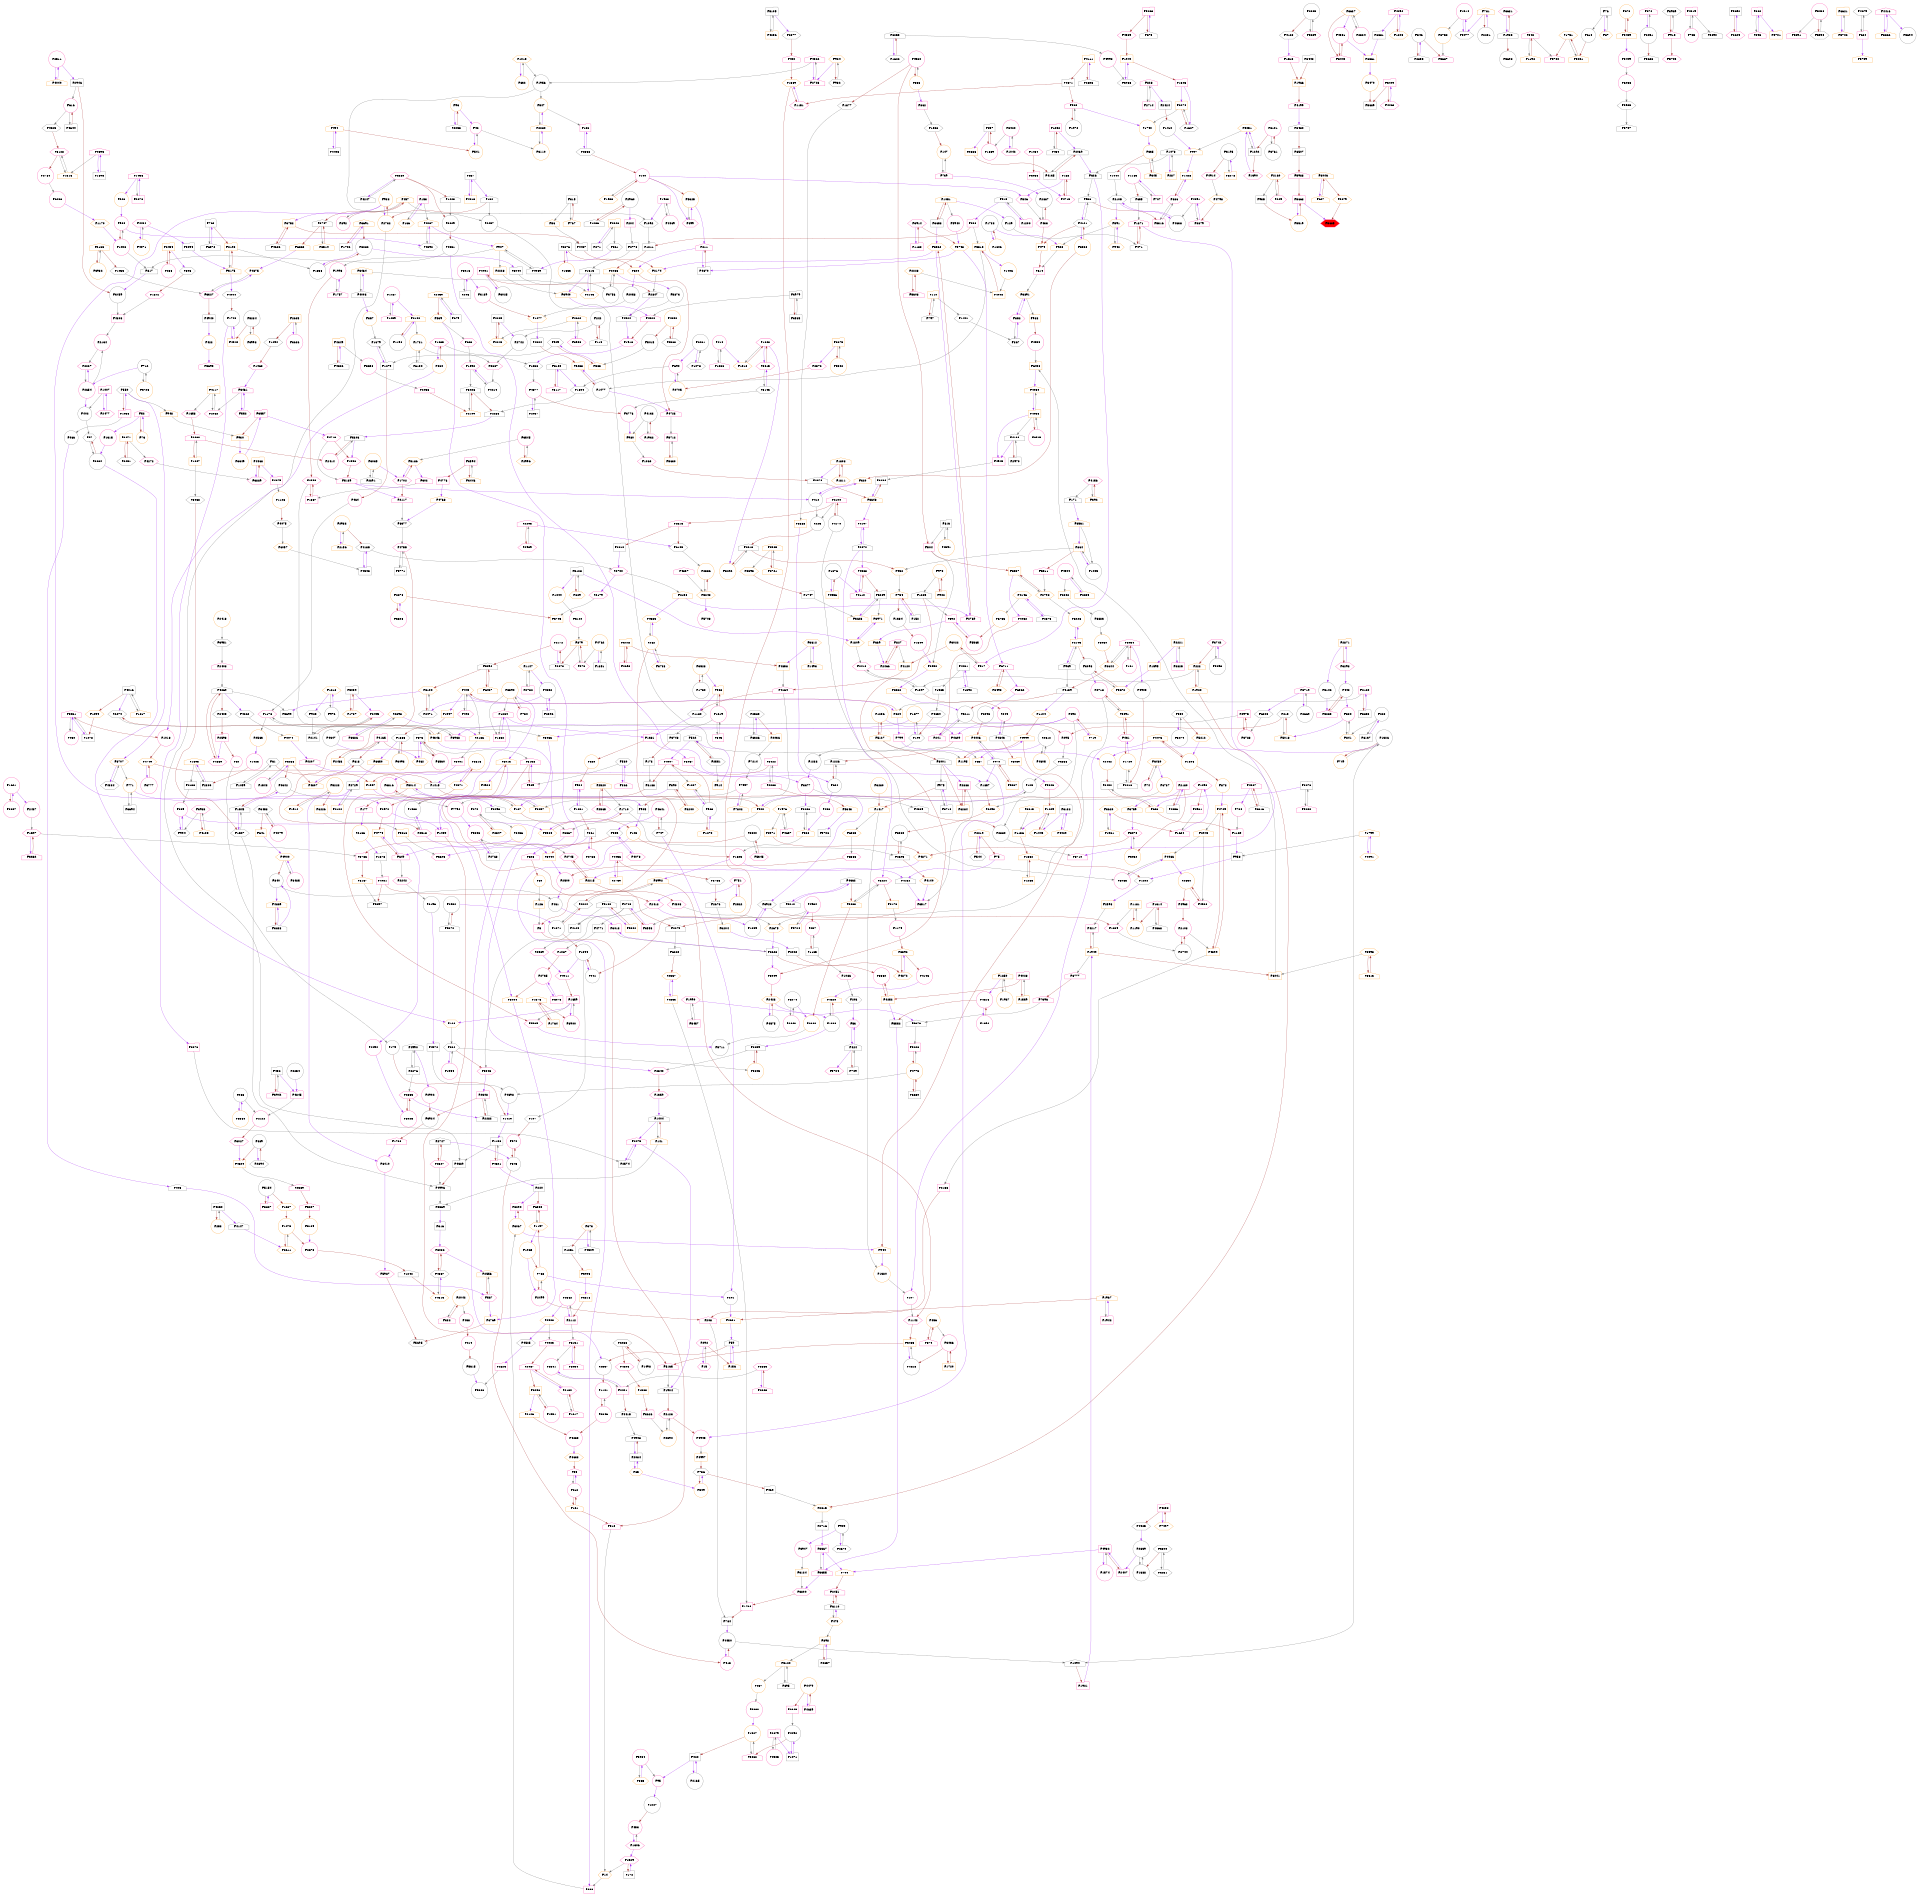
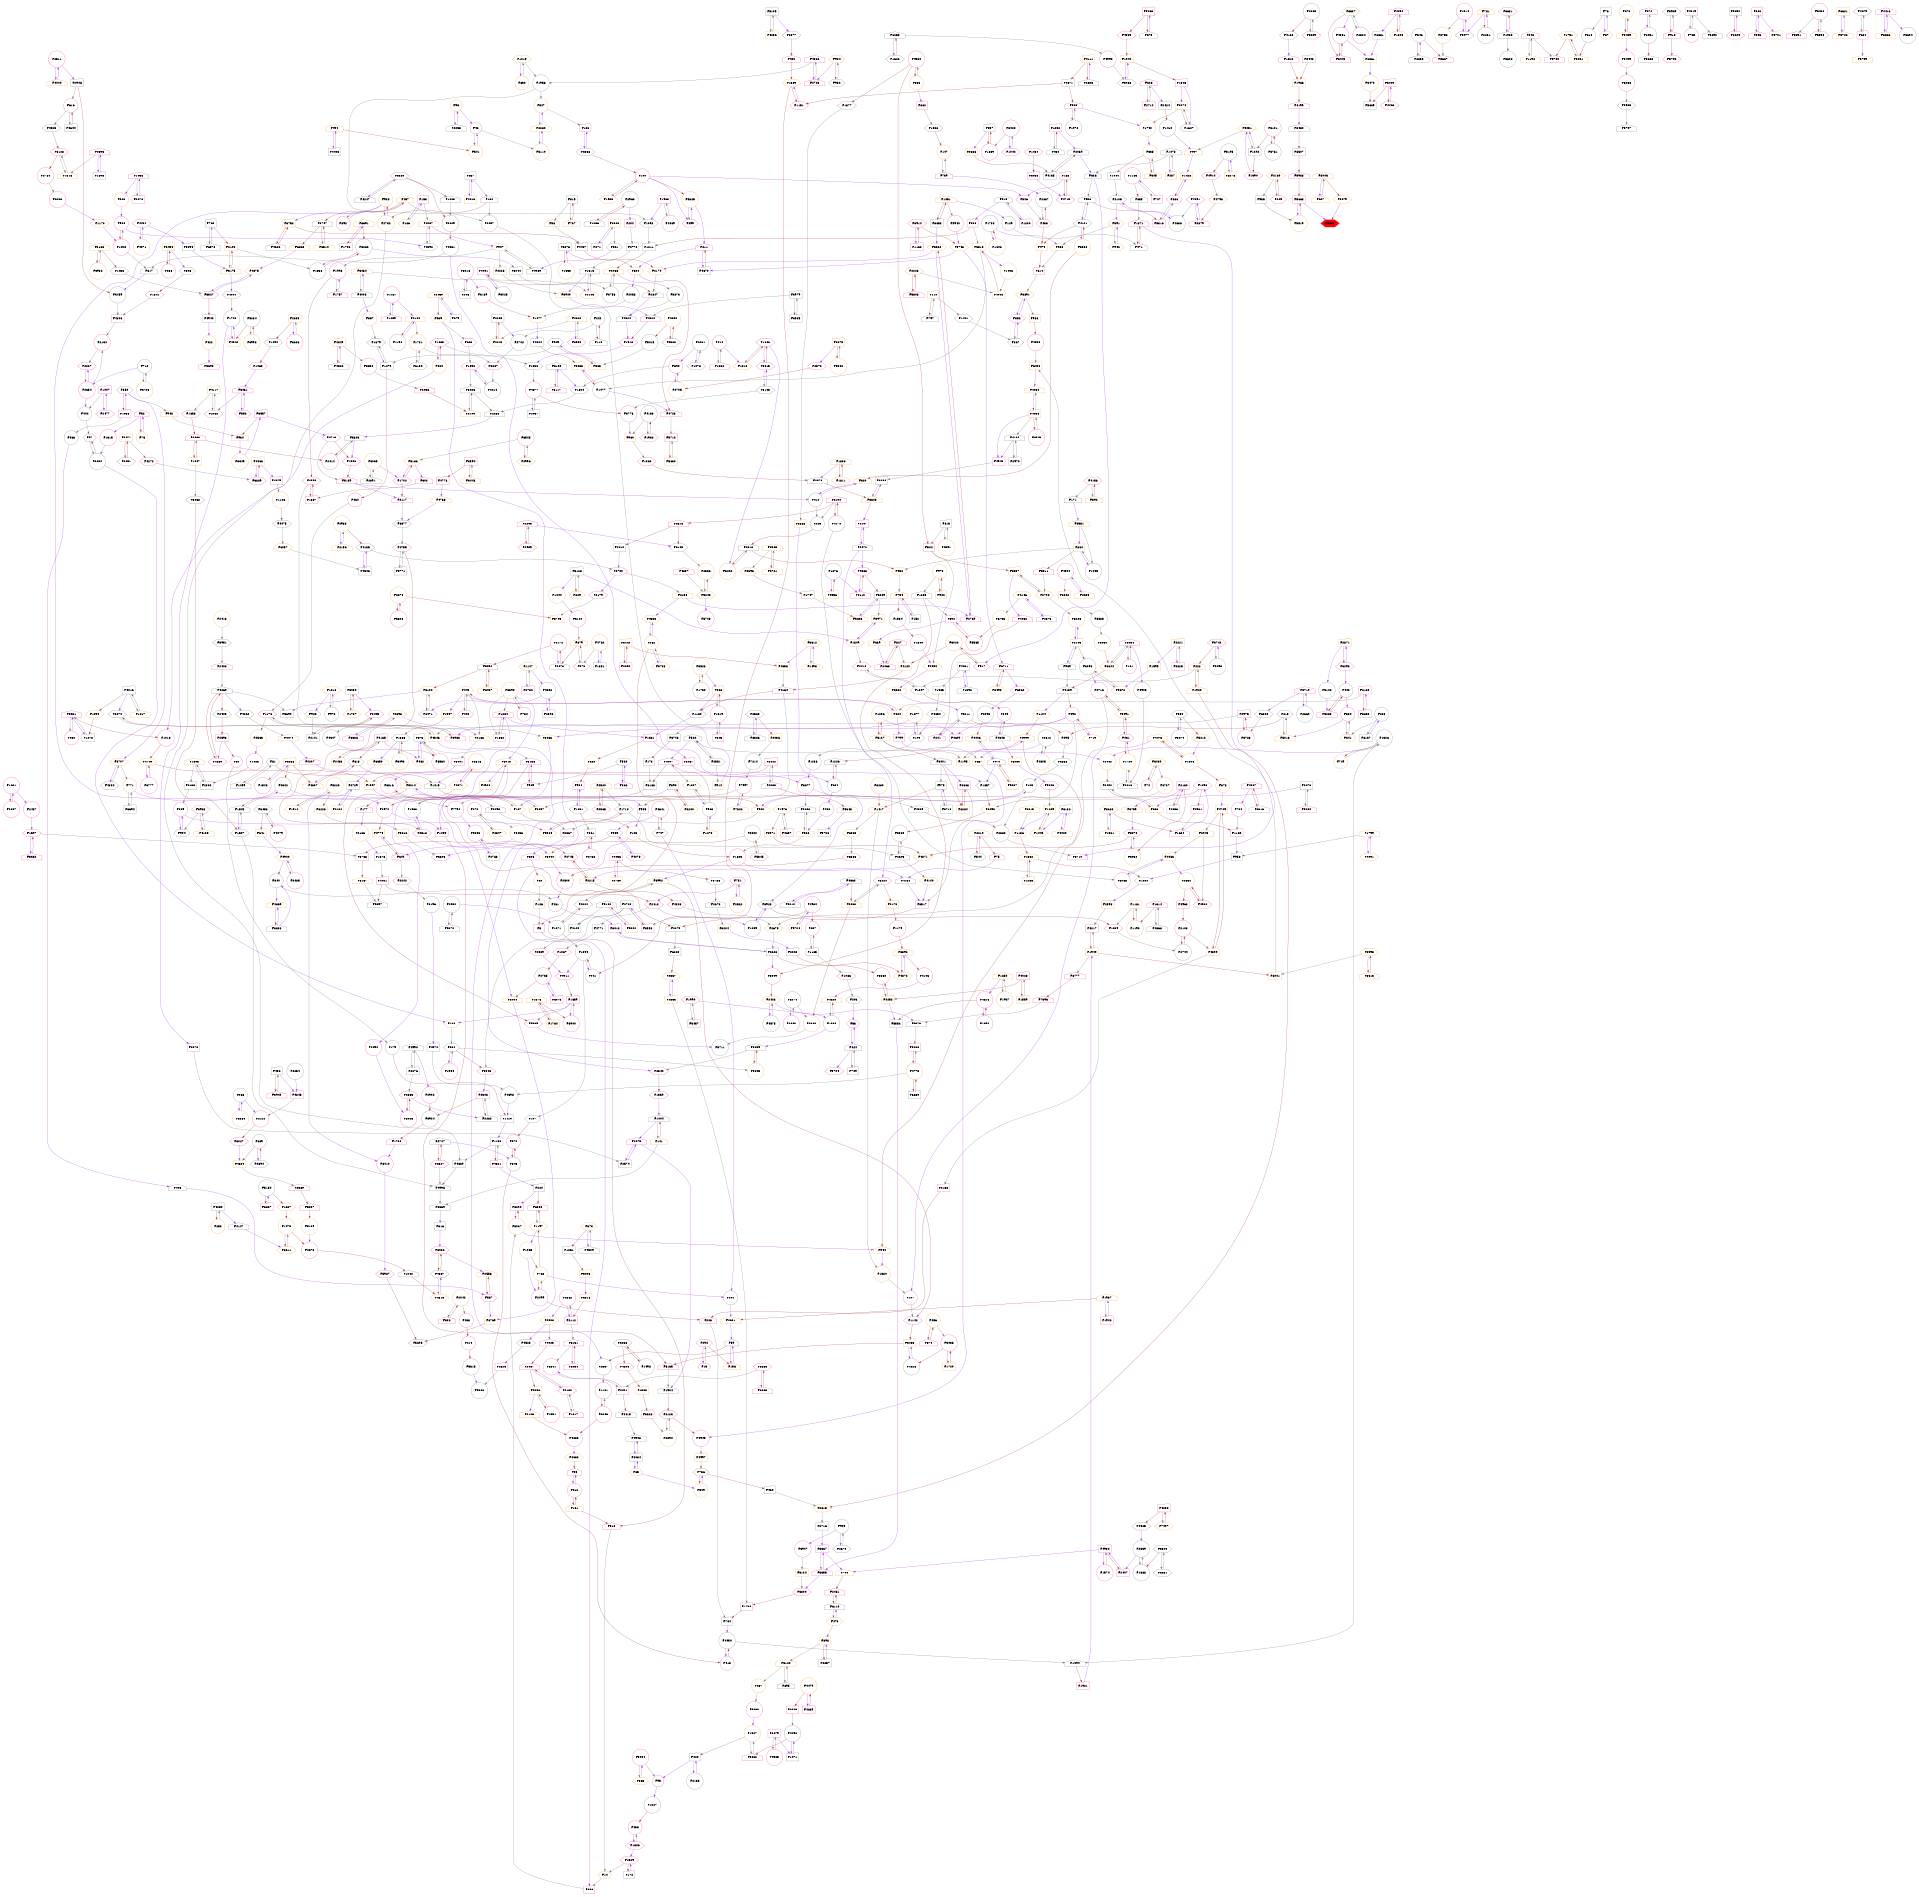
edge "P4139" -> "P5211": now "P4139" -> "P692"
